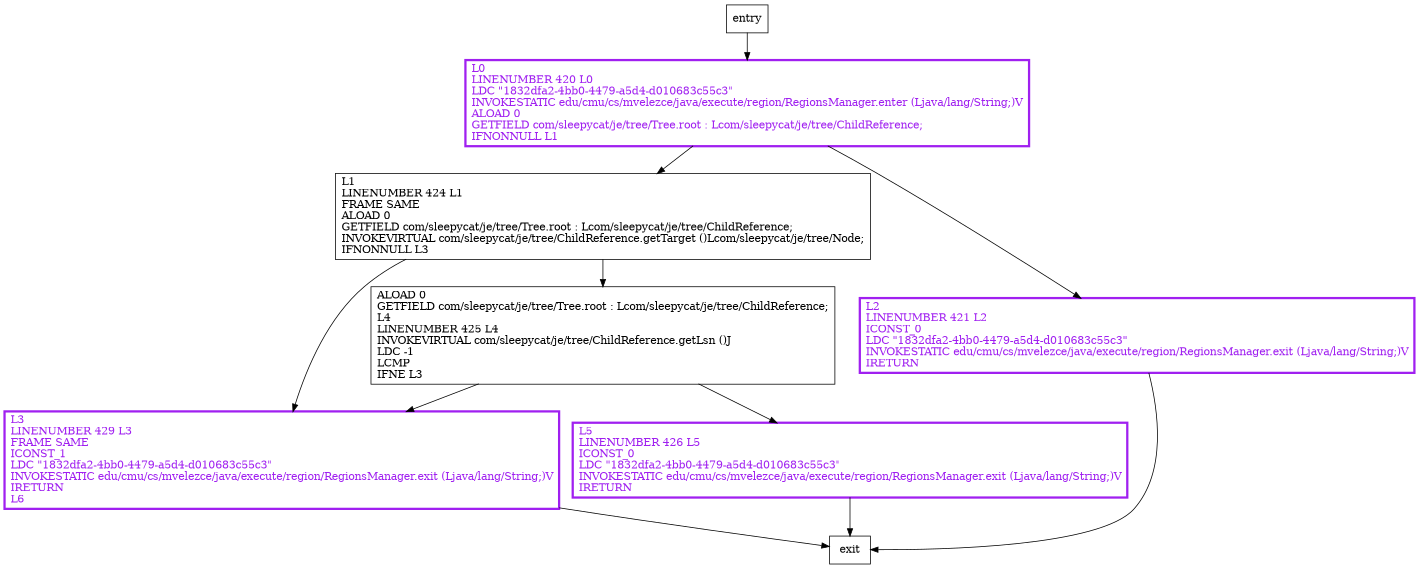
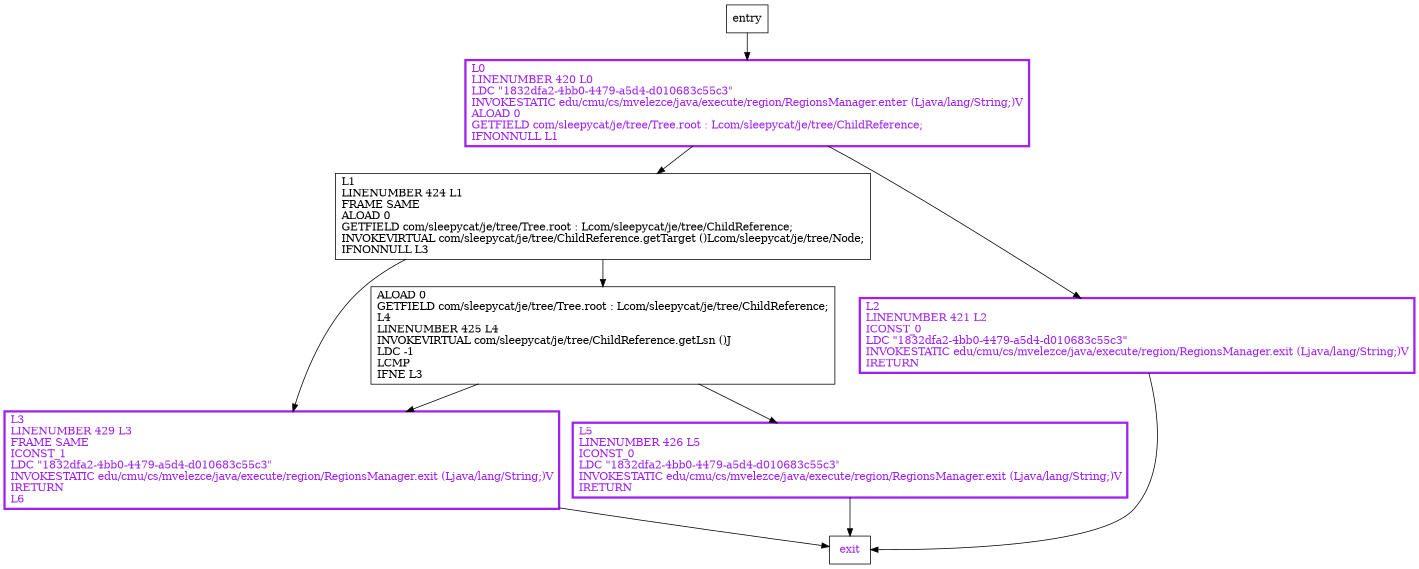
node "exit": fontcolor black -> purple
